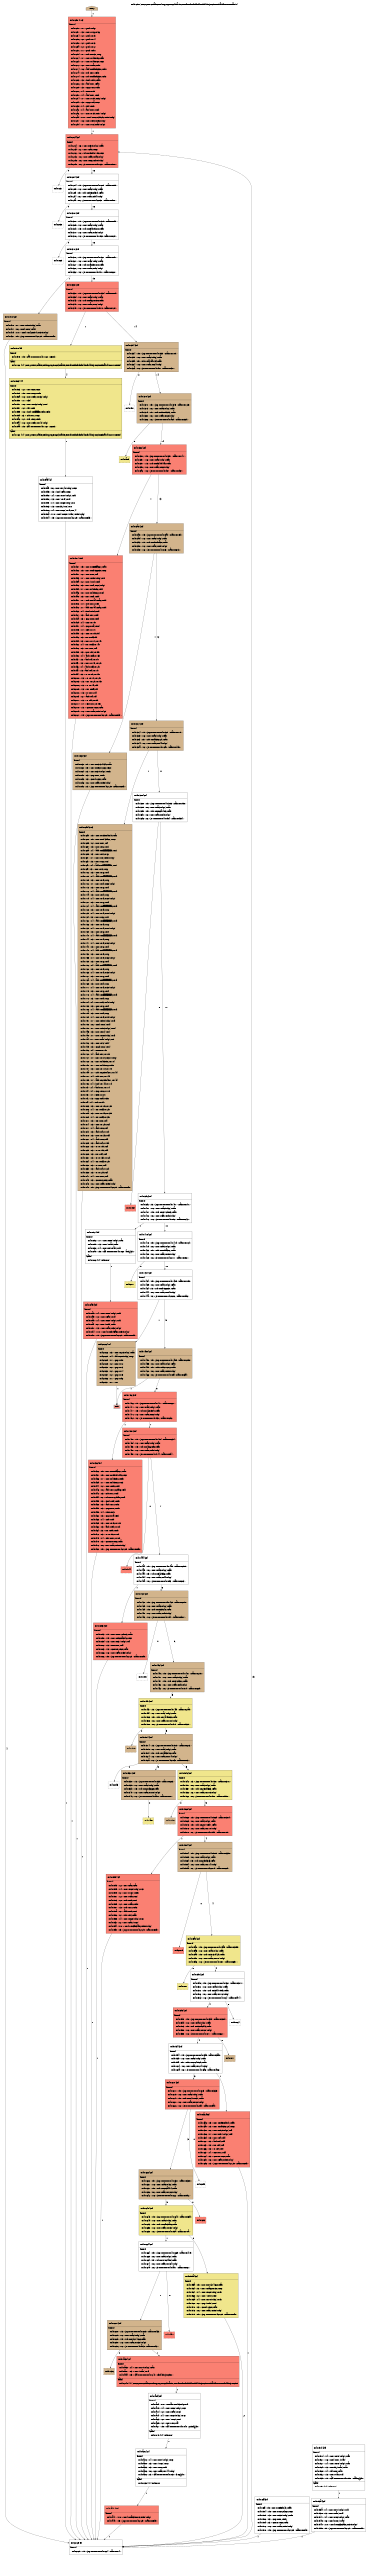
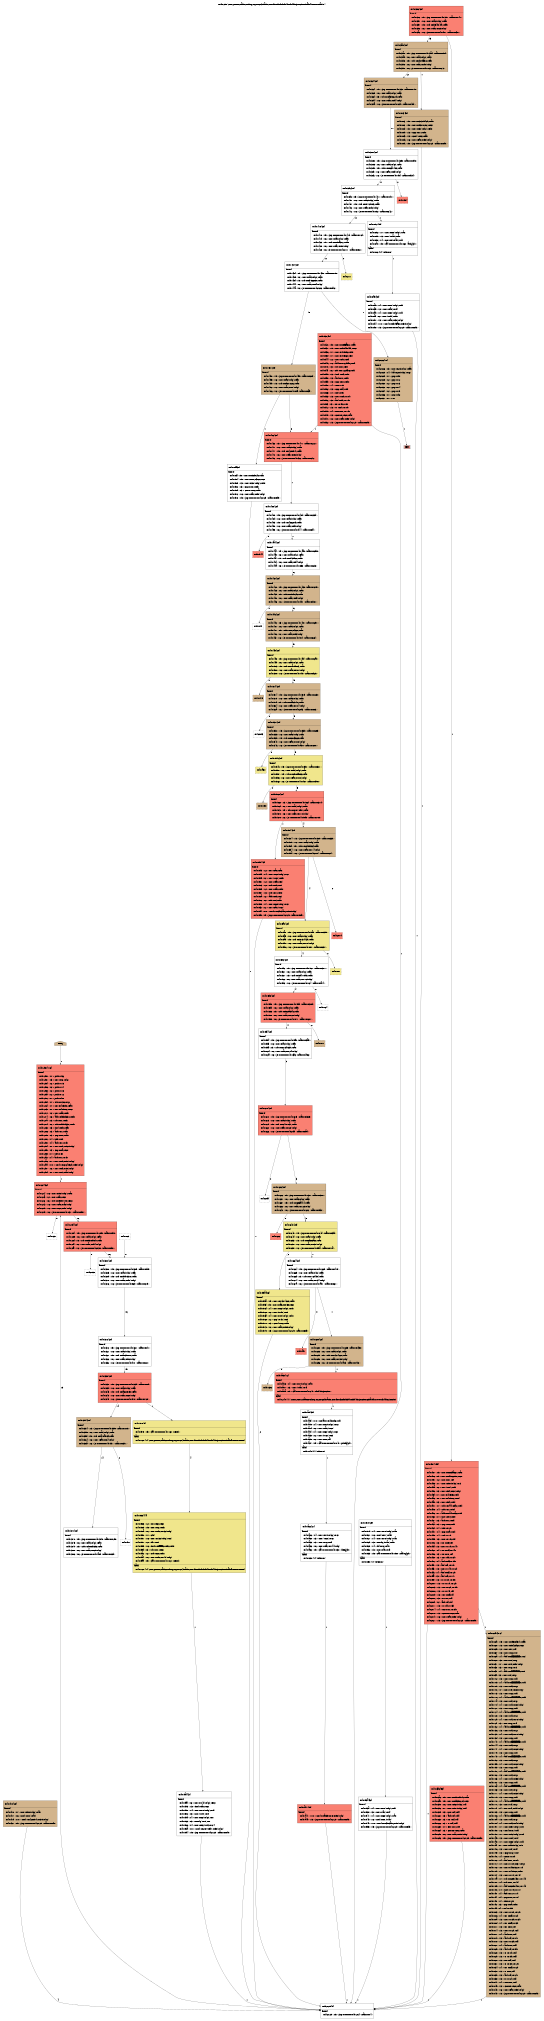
node "0x4012e4 [28]": fillcolor white -> salmon
edge "0x401300 [28]" -> "0x401e69": reversed
edge "0x40131c [28]" -> "0x401f10 [28]": removed, label "1"
node "0x401370 [28]": fillcolor tan -> white
edge "0x401370 [28]" -> "0x40138c [28]": removed, label "14"
node "0x401a8d": removed
edge "0x4013c4 [28]" -> "0x4016db [376]": now "0x401f87 [159]" -> "0x4016db [376]"
node "0x4018a5 [30]": fillcolor salmon -> white
edge "0x401450 [28]" -> "Exit": now "0x401450 [28]" -> "0x4018ff [30]"
edge "0x40146c [28]" -> "0x401f2c [91]": reversed
node "0x401488 [28]": fillcolor salmon -> white
node "0x401853 [30]": removed
edge "0x401514 [28]" -> "0x40154c [28]": now "0x401530 [28]" -> "0x40154c [28]"
edge "0x4015f4 [28]" -> "0x4016a6 [53]": removed, label "1"
